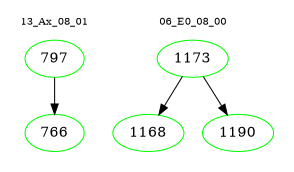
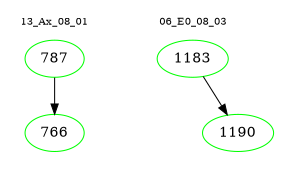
cluster "06_E0_08_00": label "06_E0_08_00" -> "06_E0_08_03"
node "797": label "797" -> "787"
node "1173": label "1173" -> "1183"
node "1168": removed
